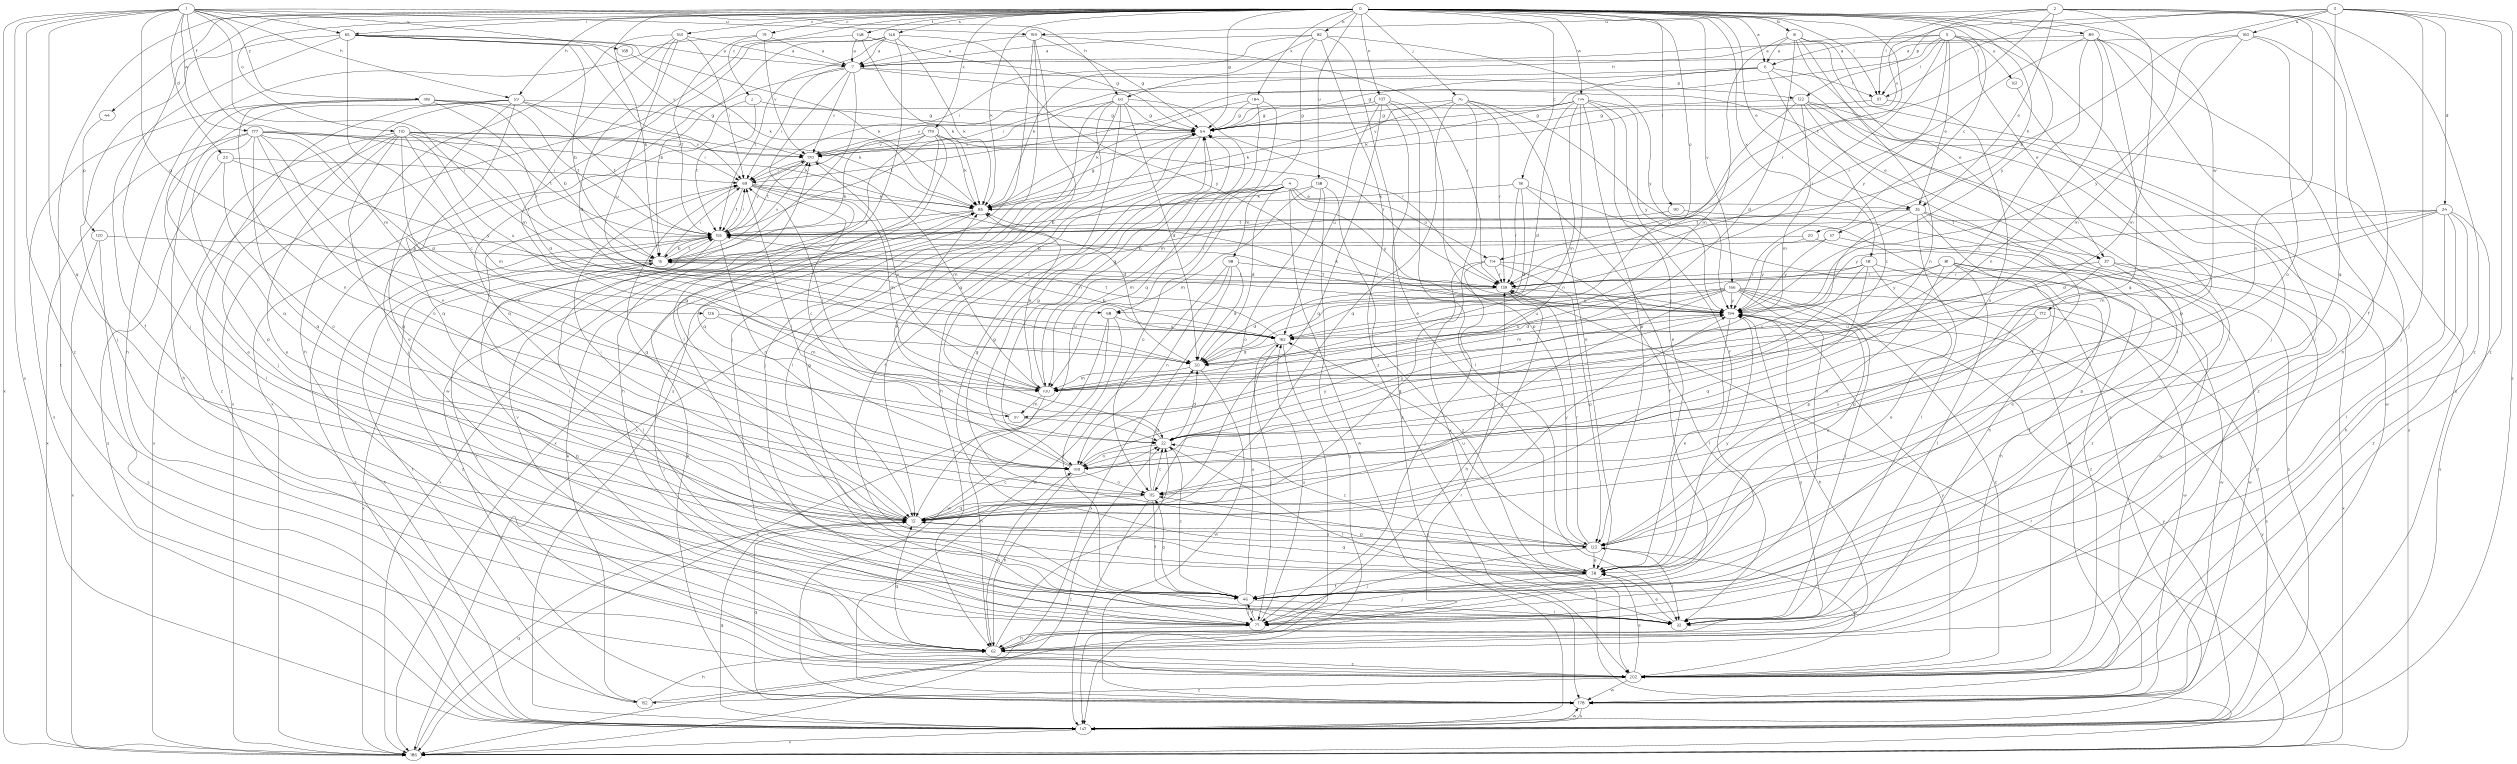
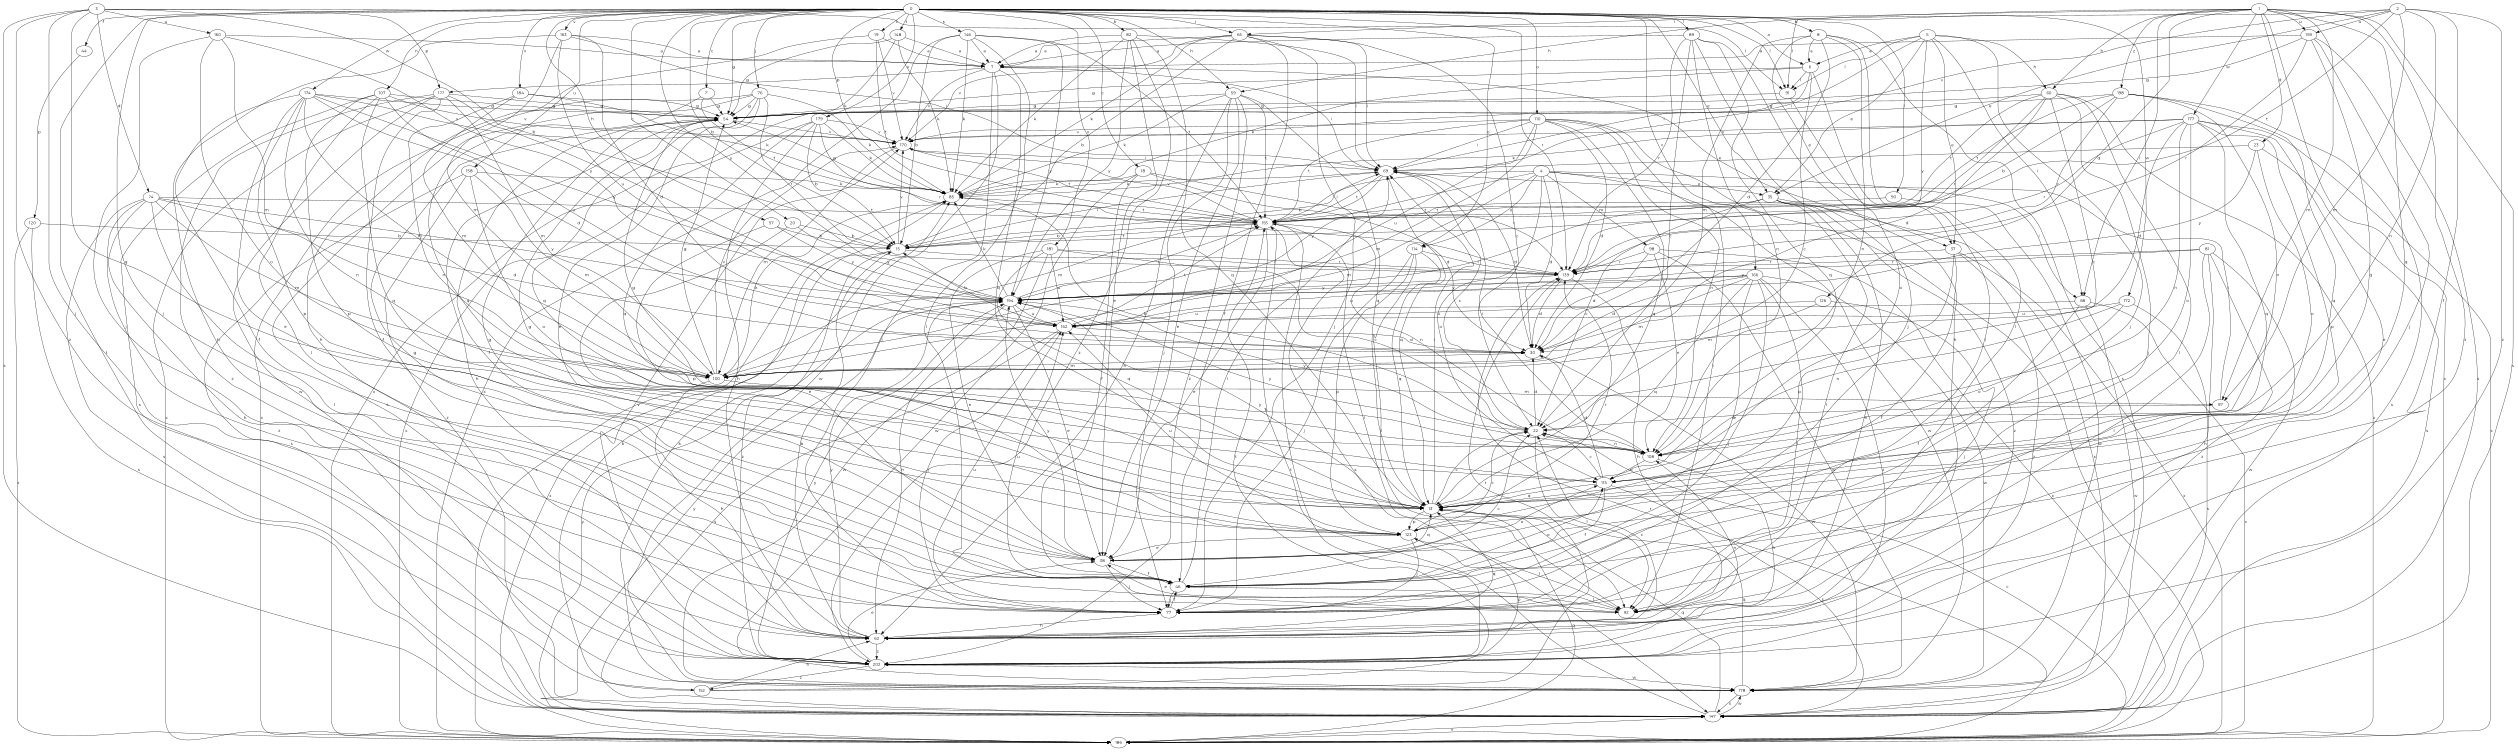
node "168": removed
node "161": removed
edge "81" -> "123": removed, label "p"
edge "110" -> "38": now "155" -> "38"
